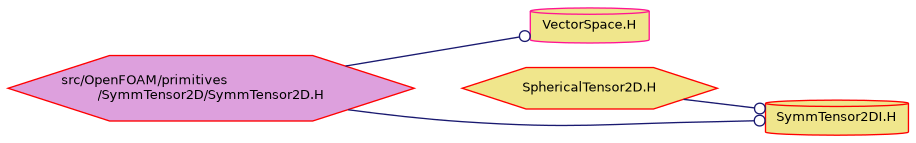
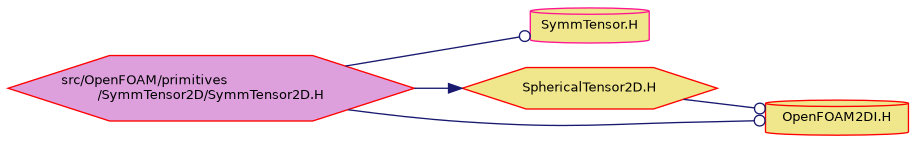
node "VectorSpace.H": label "VectorSpace.H" -> "SymmTensor.H"
edge "src/OpenFOAM/primitives /SymmTensor2D/SymmTensor2D.H" -> "SphericalTensor2D.H": added
node "SymmTensor2DI.H": label "SymmTensor2DI.H" -> "OpenFOAM2DI.H"
